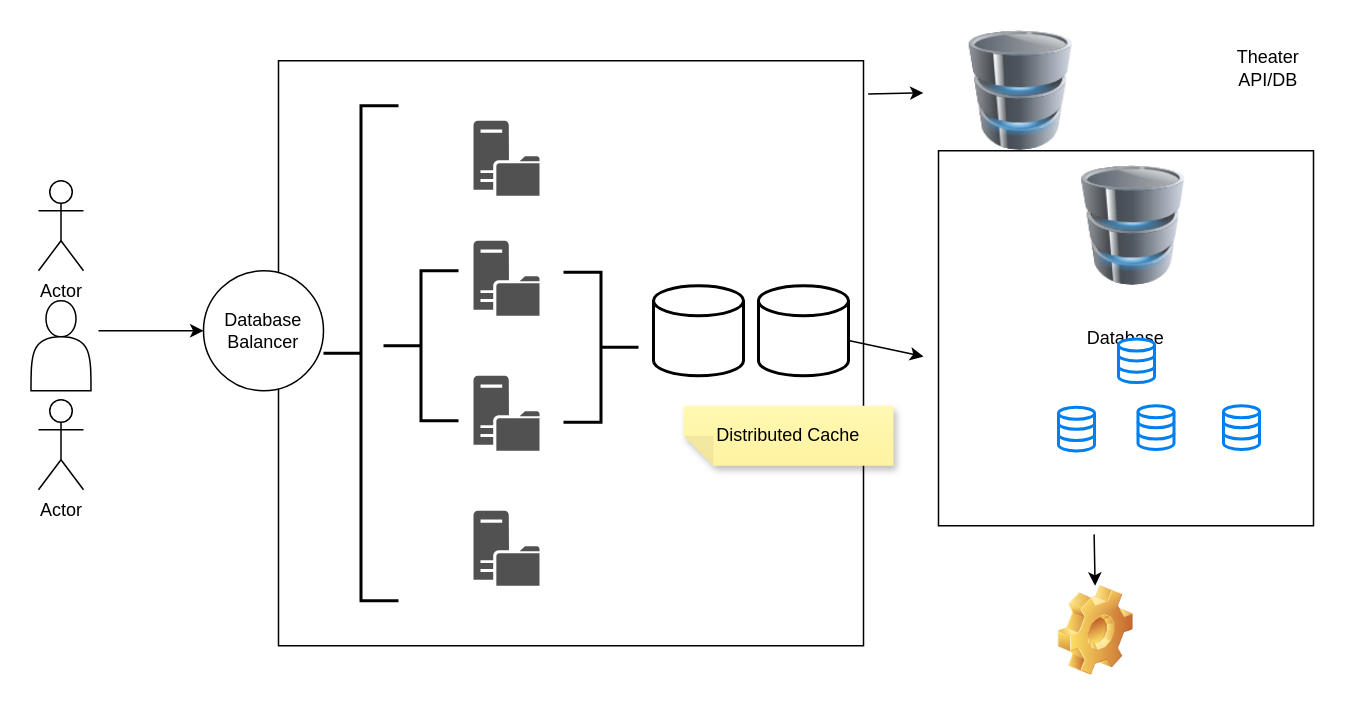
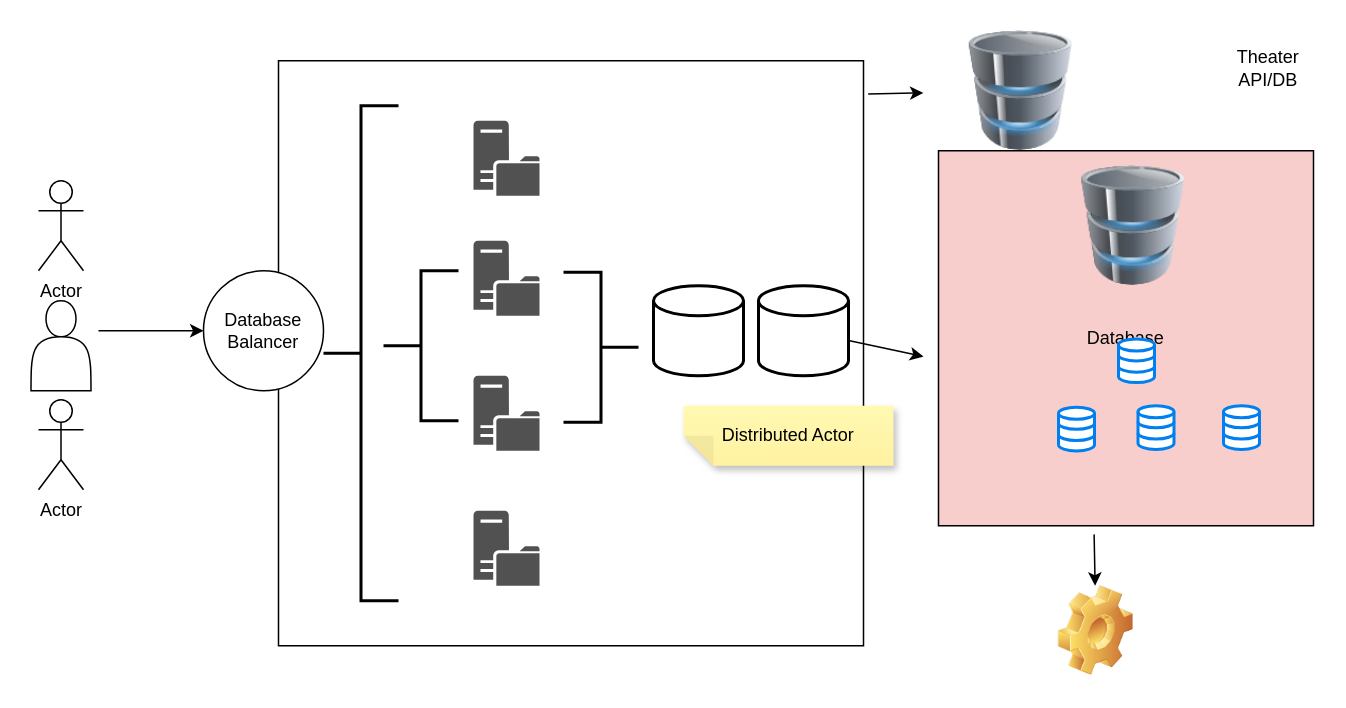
node "Database": fillcolor #ffffff -> #f8cecc
node "Distributed Cache": label "Distributed Cache" -> "Distributed Actor"
